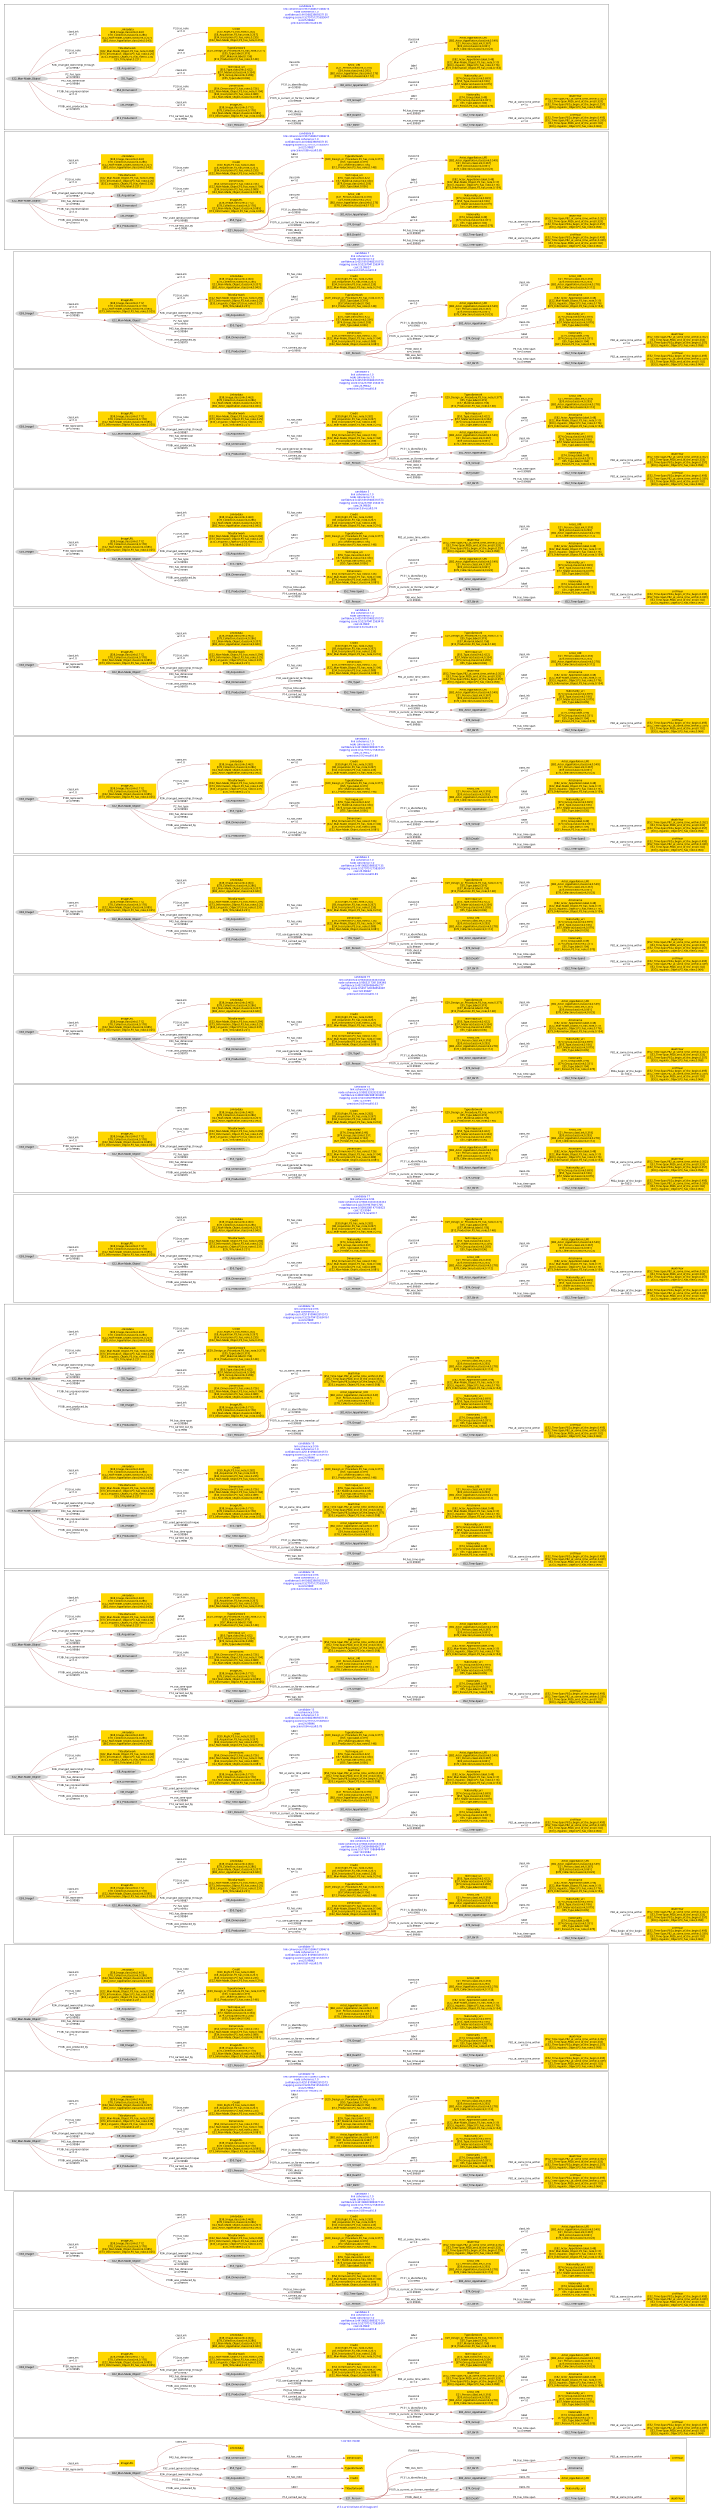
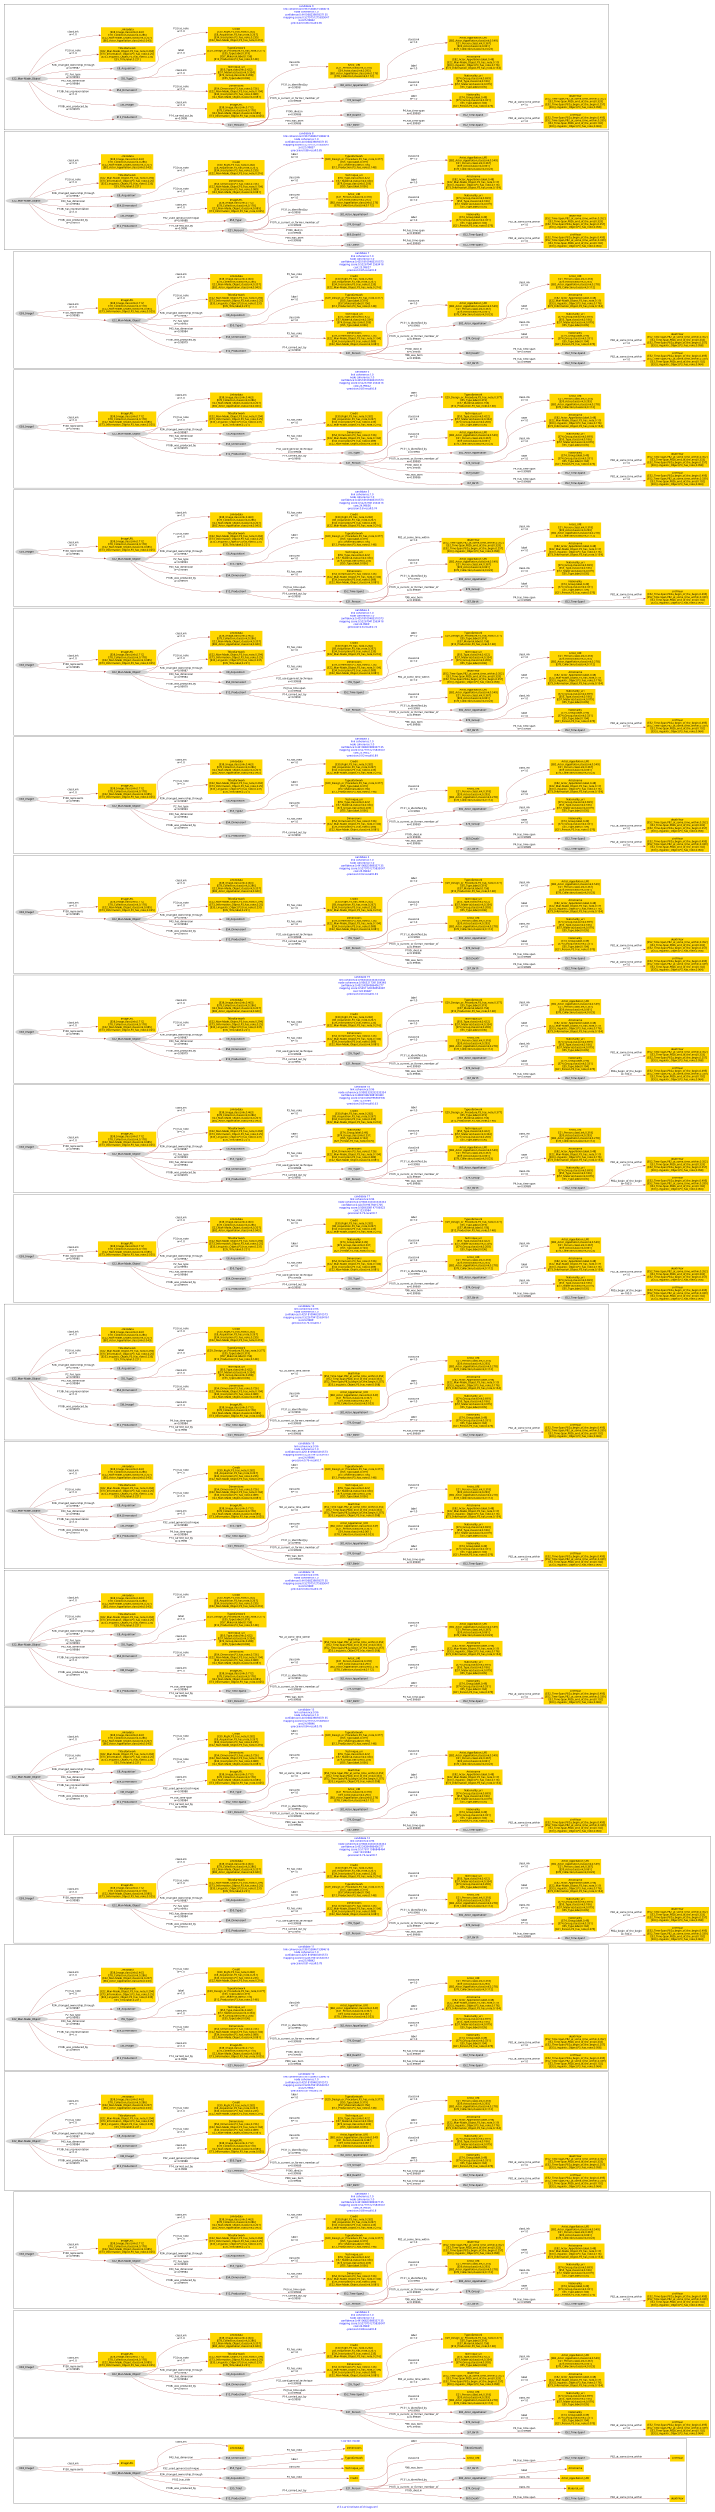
node "Artist_URI": fillcolor lightgray -> gold
node "Technique_uri": added
node "Artistname": fillcolor lightgray -> gold
edge "E35_Title1" -> "Titleofartwork": now "Credit" -> "Titleofartwork"
node "Titleofartwork": fillcolor gold -> lightgray
node "Nationality_uri": label "Nationality_uri" -> "Material_uri"
